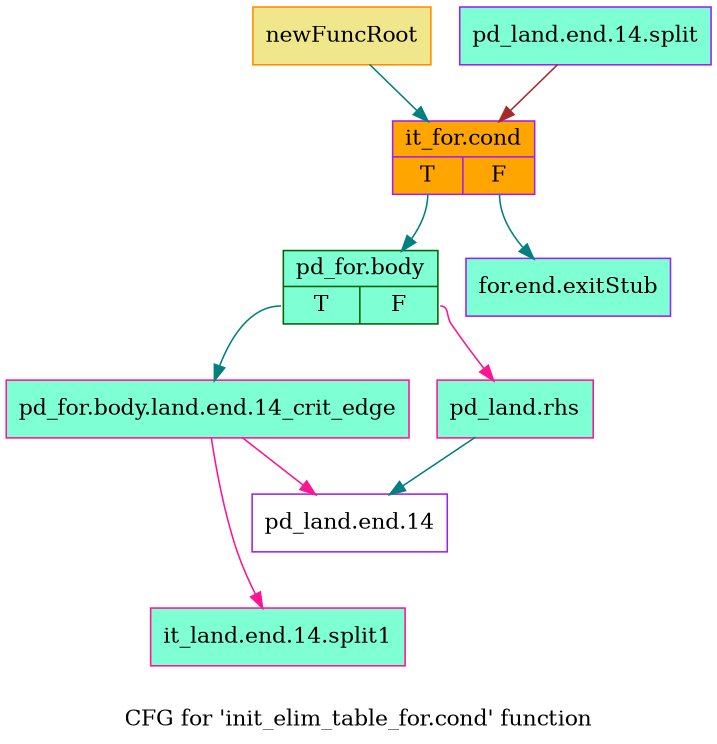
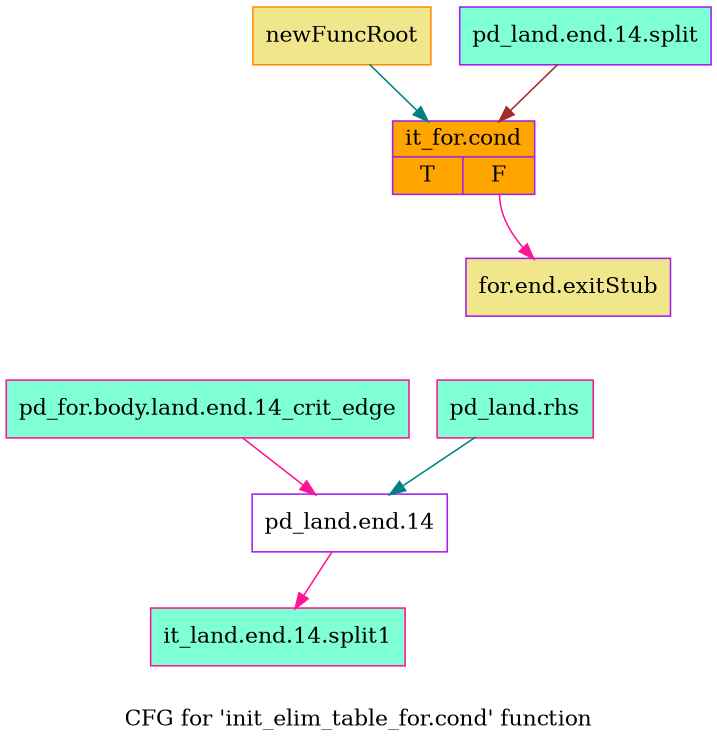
edge "it_for.cond" -> "for.end.exitStub": color teal -> deeppink
node "pd_for.body": removed
node "for.end.exitStub": fillcolor aquamarine -> khaki
edge "pd_for.body.land.end.14_crit_edge" -> "it_land.end.14.split1": now "pd_land.end.14" -> "it_land.end.14.split1"
